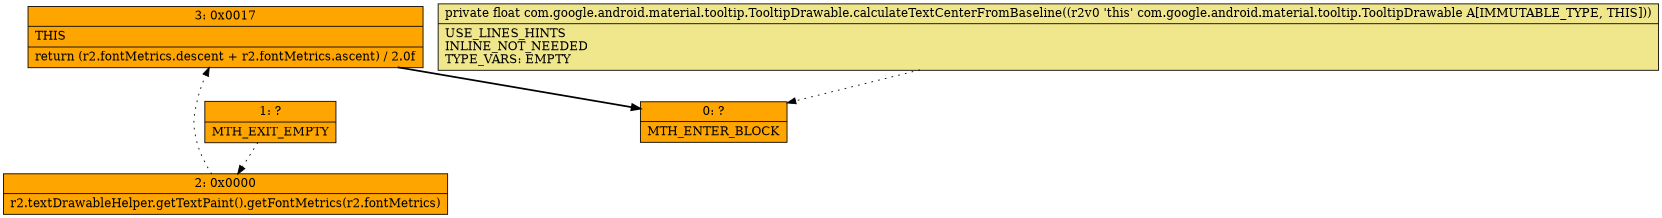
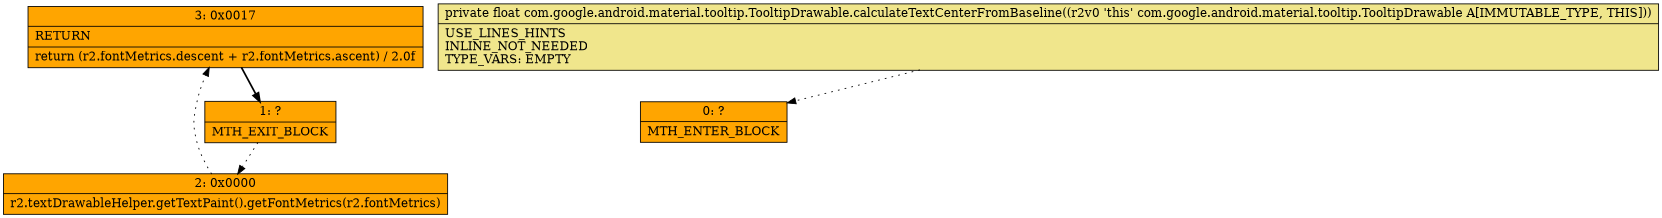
node "3: 0x0017": text "THIS" -> "RETURN"
edge "3: 0x0017" -> "0: ?": now "3: 0x0017" -> "1: ?"
node "1: ?": text "MTH_EXIT_EMPTY" -> "MTH_EXIT_BLOCK"
